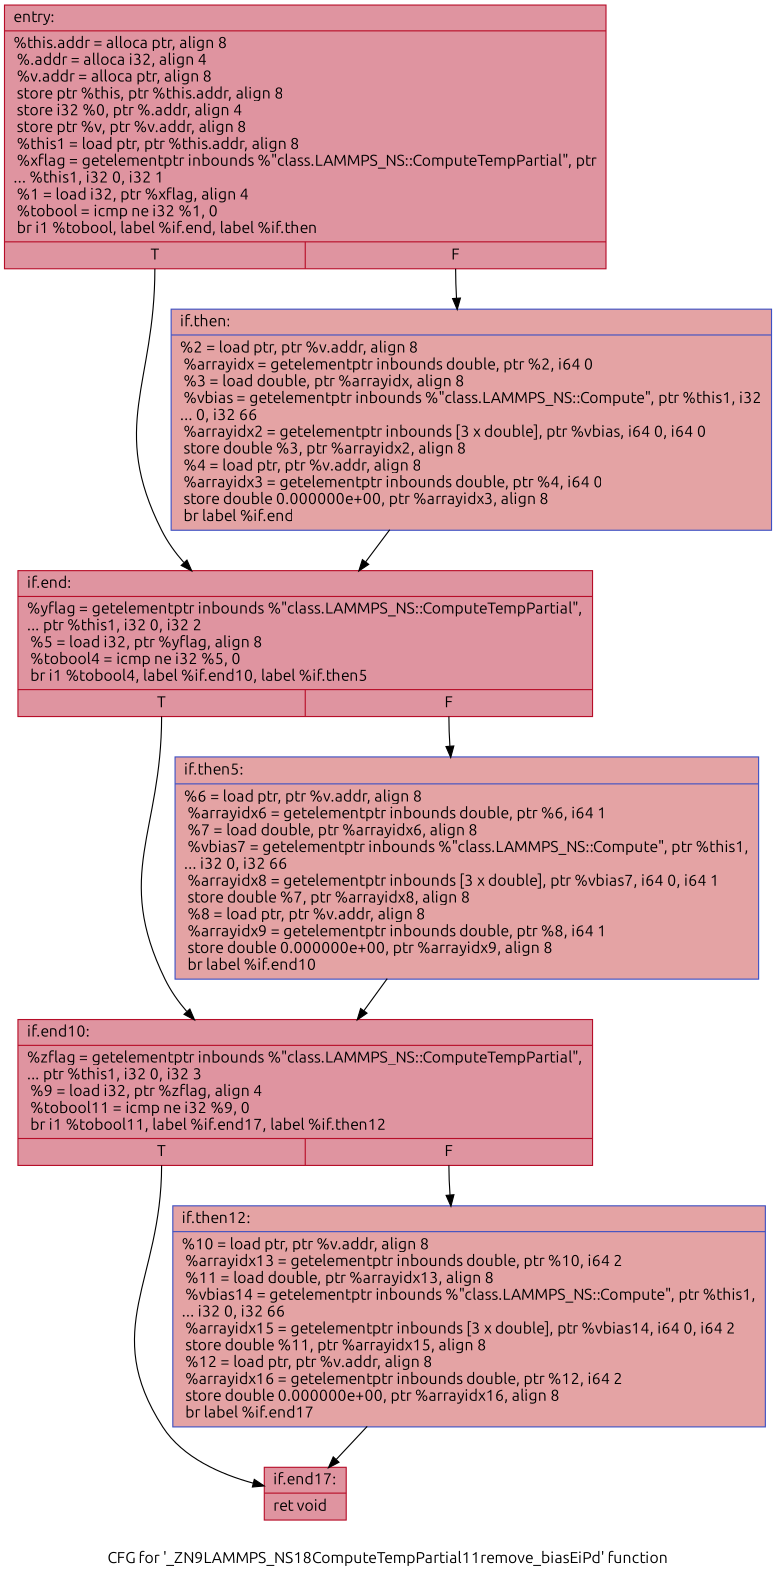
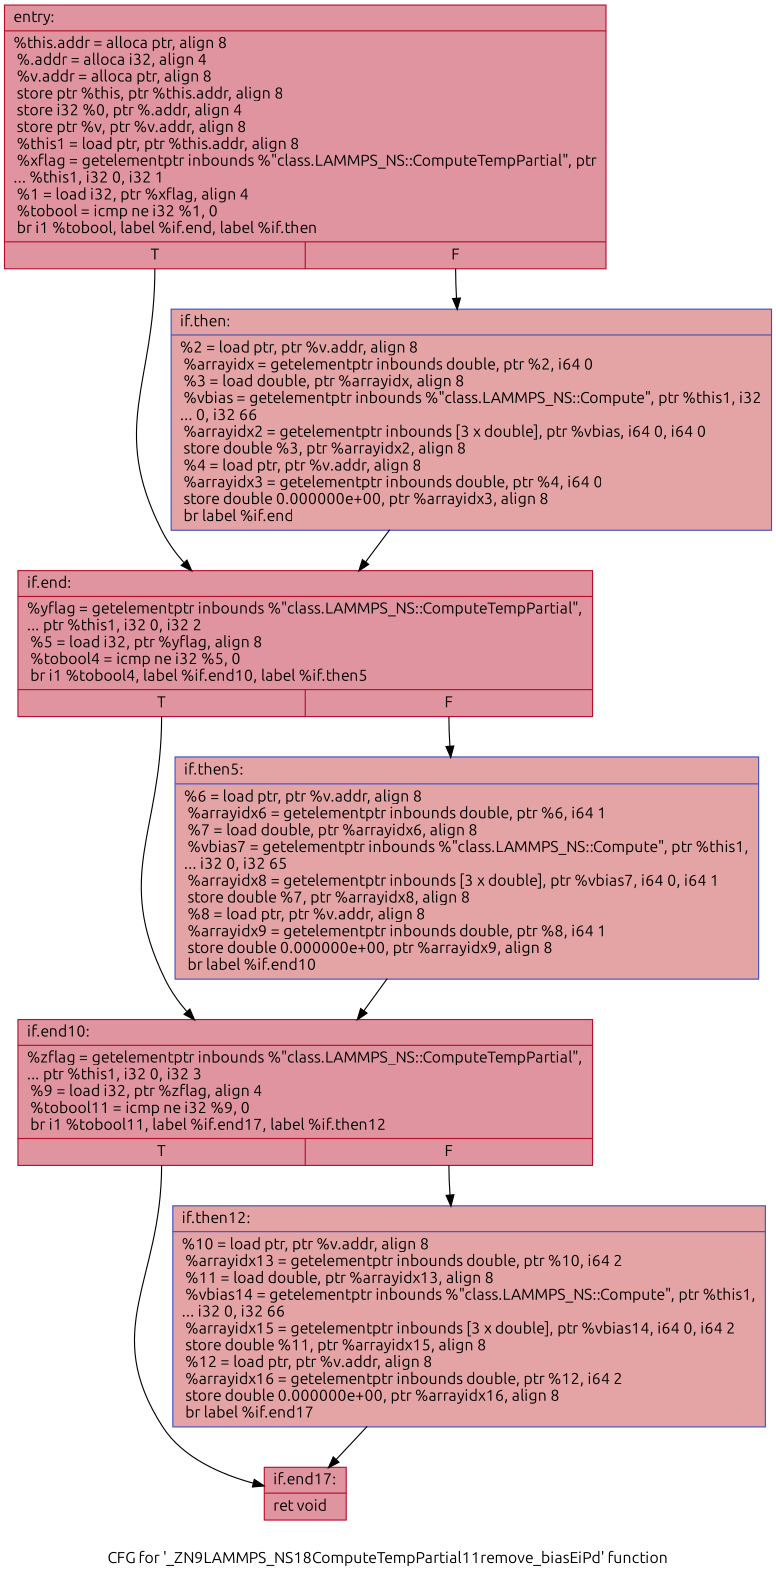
node "if.then5:": text "... i32 0, i32 66" -> "... i32 0, i32 65"
